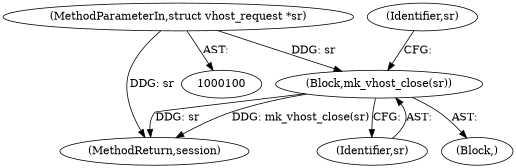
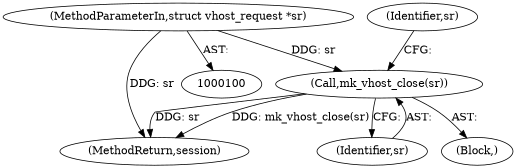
node "(Block,mk_vhost_close(sr))": label "(Block,mk_vhost_close(sr))" -> "(Call,mk_vhost_close(sr))"
